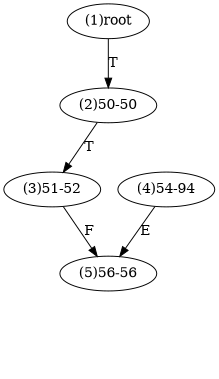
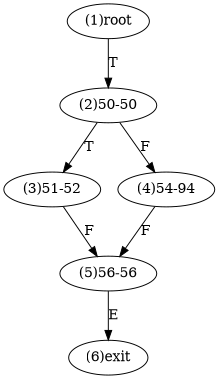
edge "(2)50-50" -> "(4)54-94": added, label "F"
edge "(4)54-94" -> "(5)56-56": label "E" -> "F"
node "(6)exit": added
